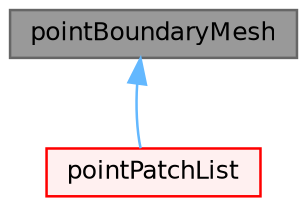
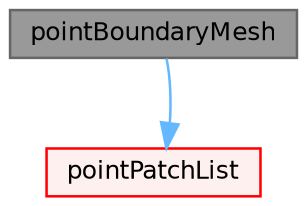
edge "pointPatchList" -> "pointBoundaryMesh": reversed
